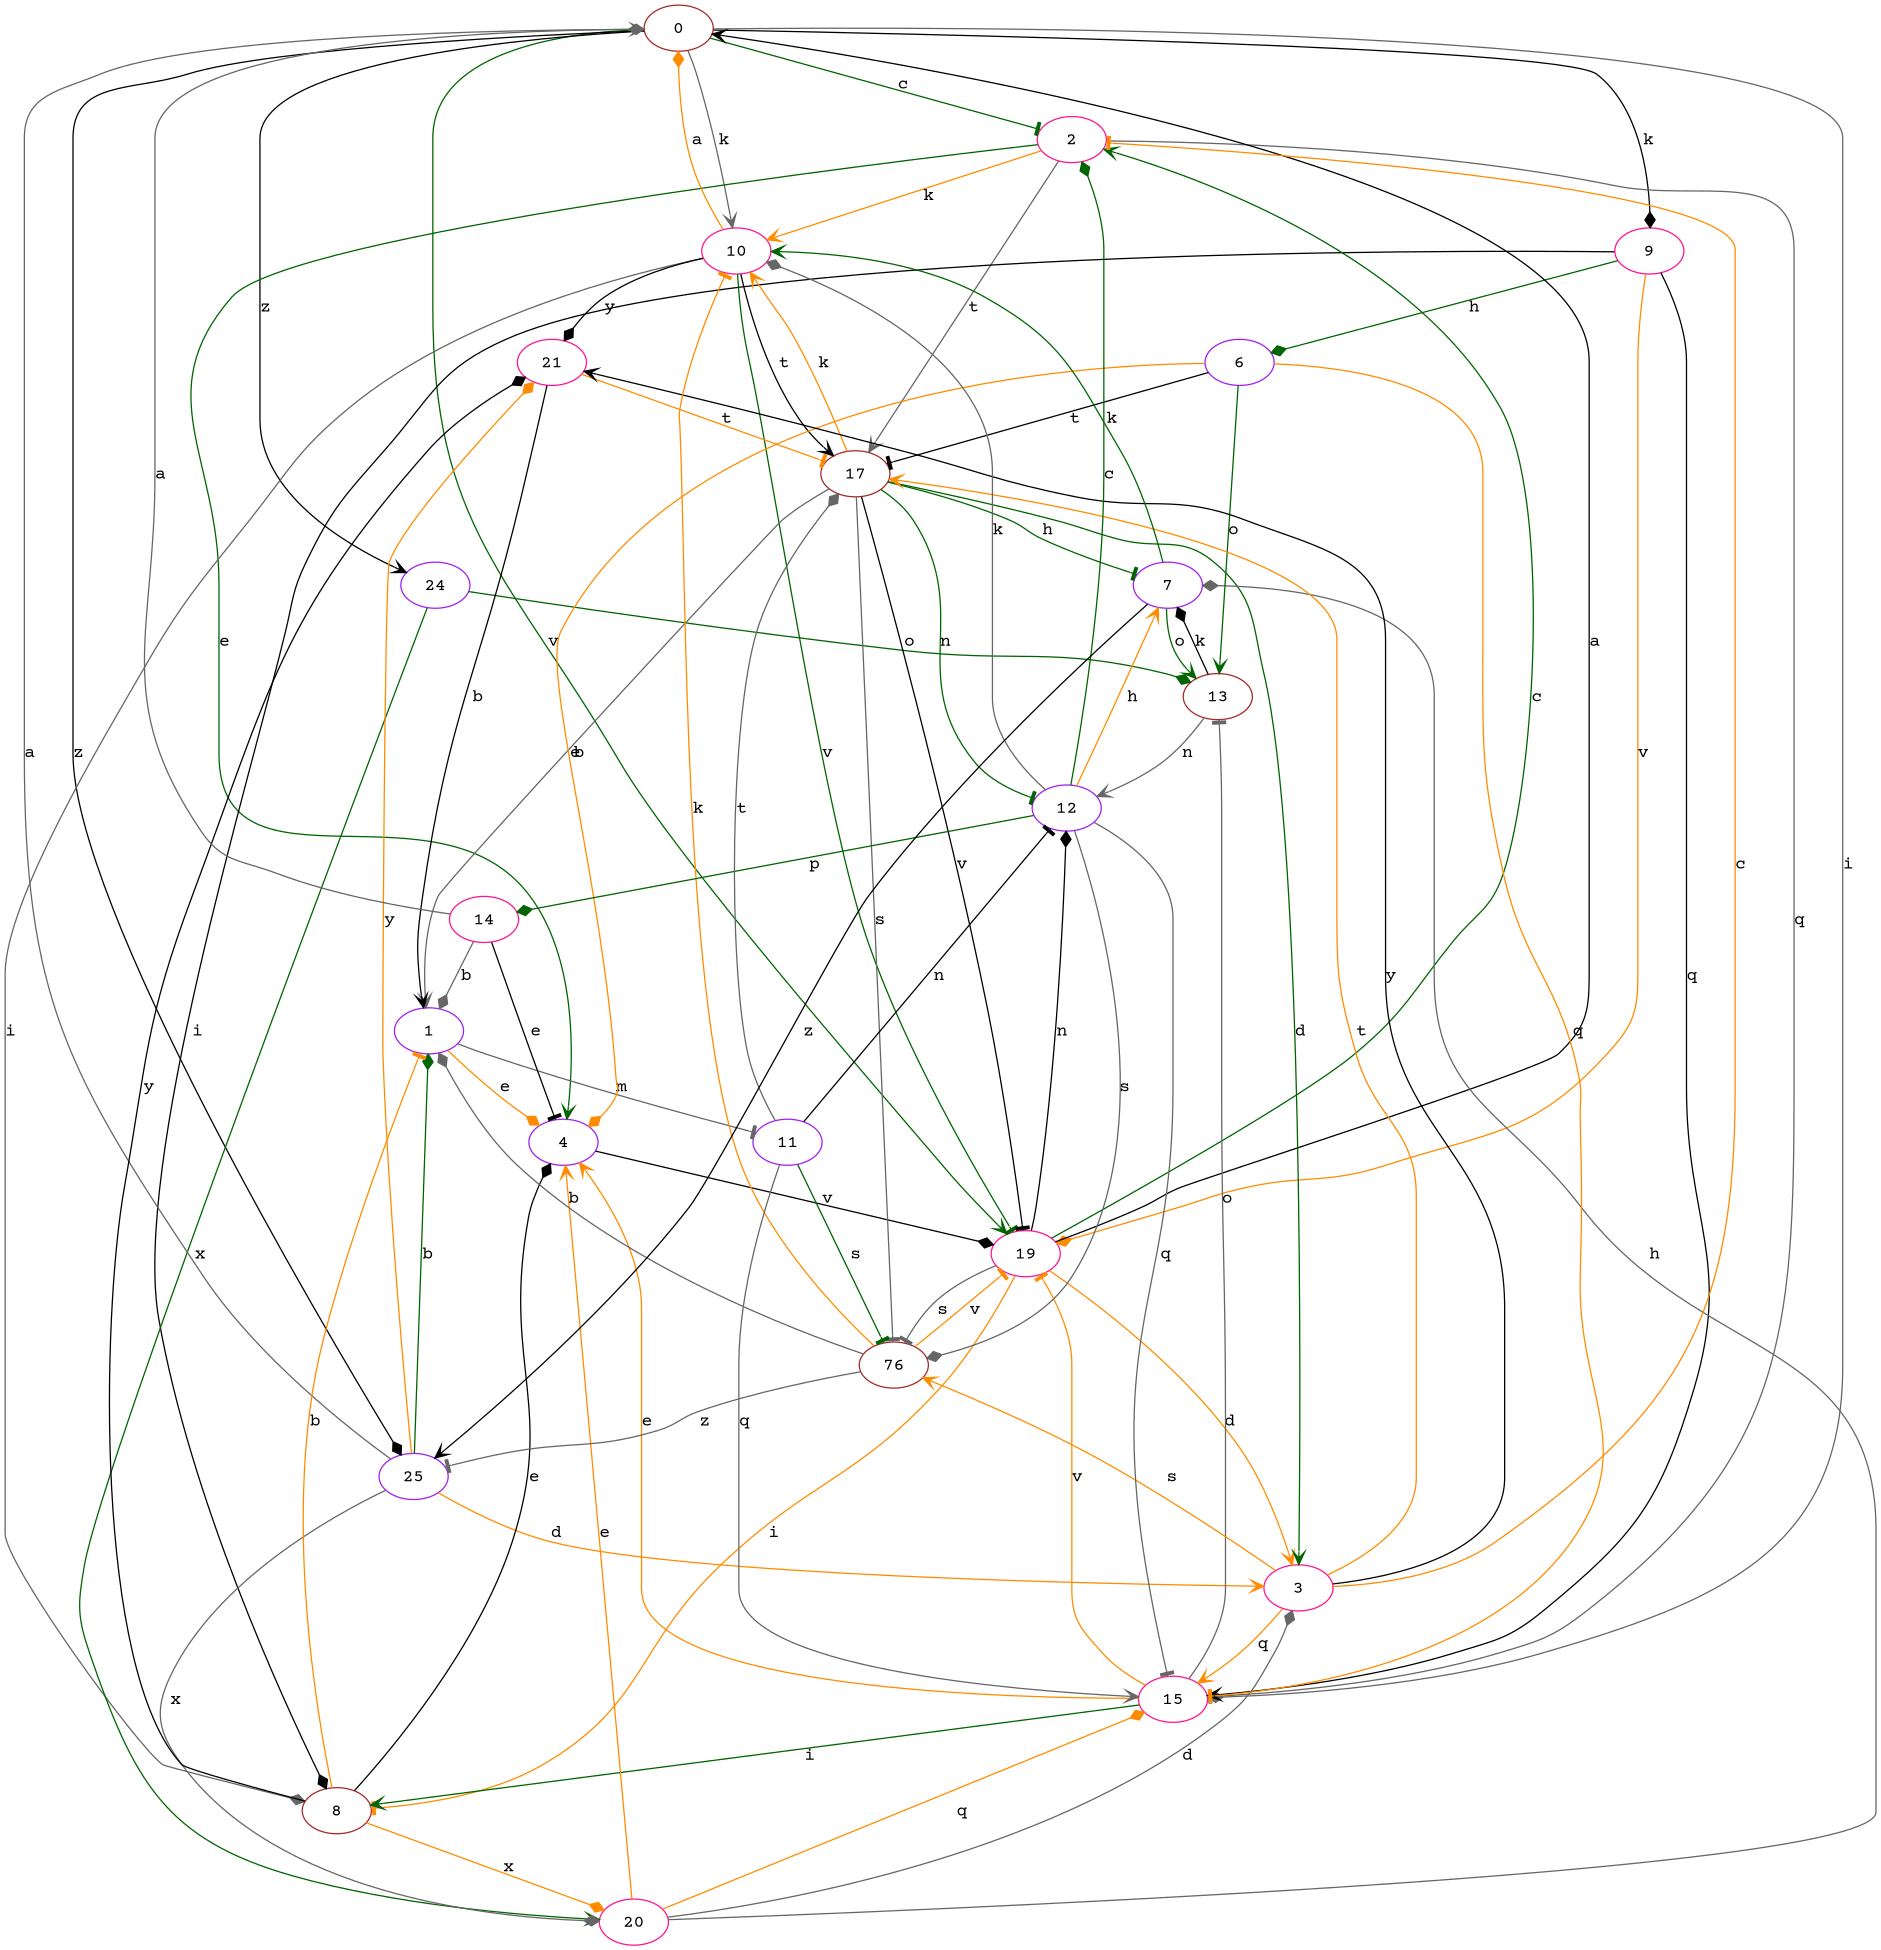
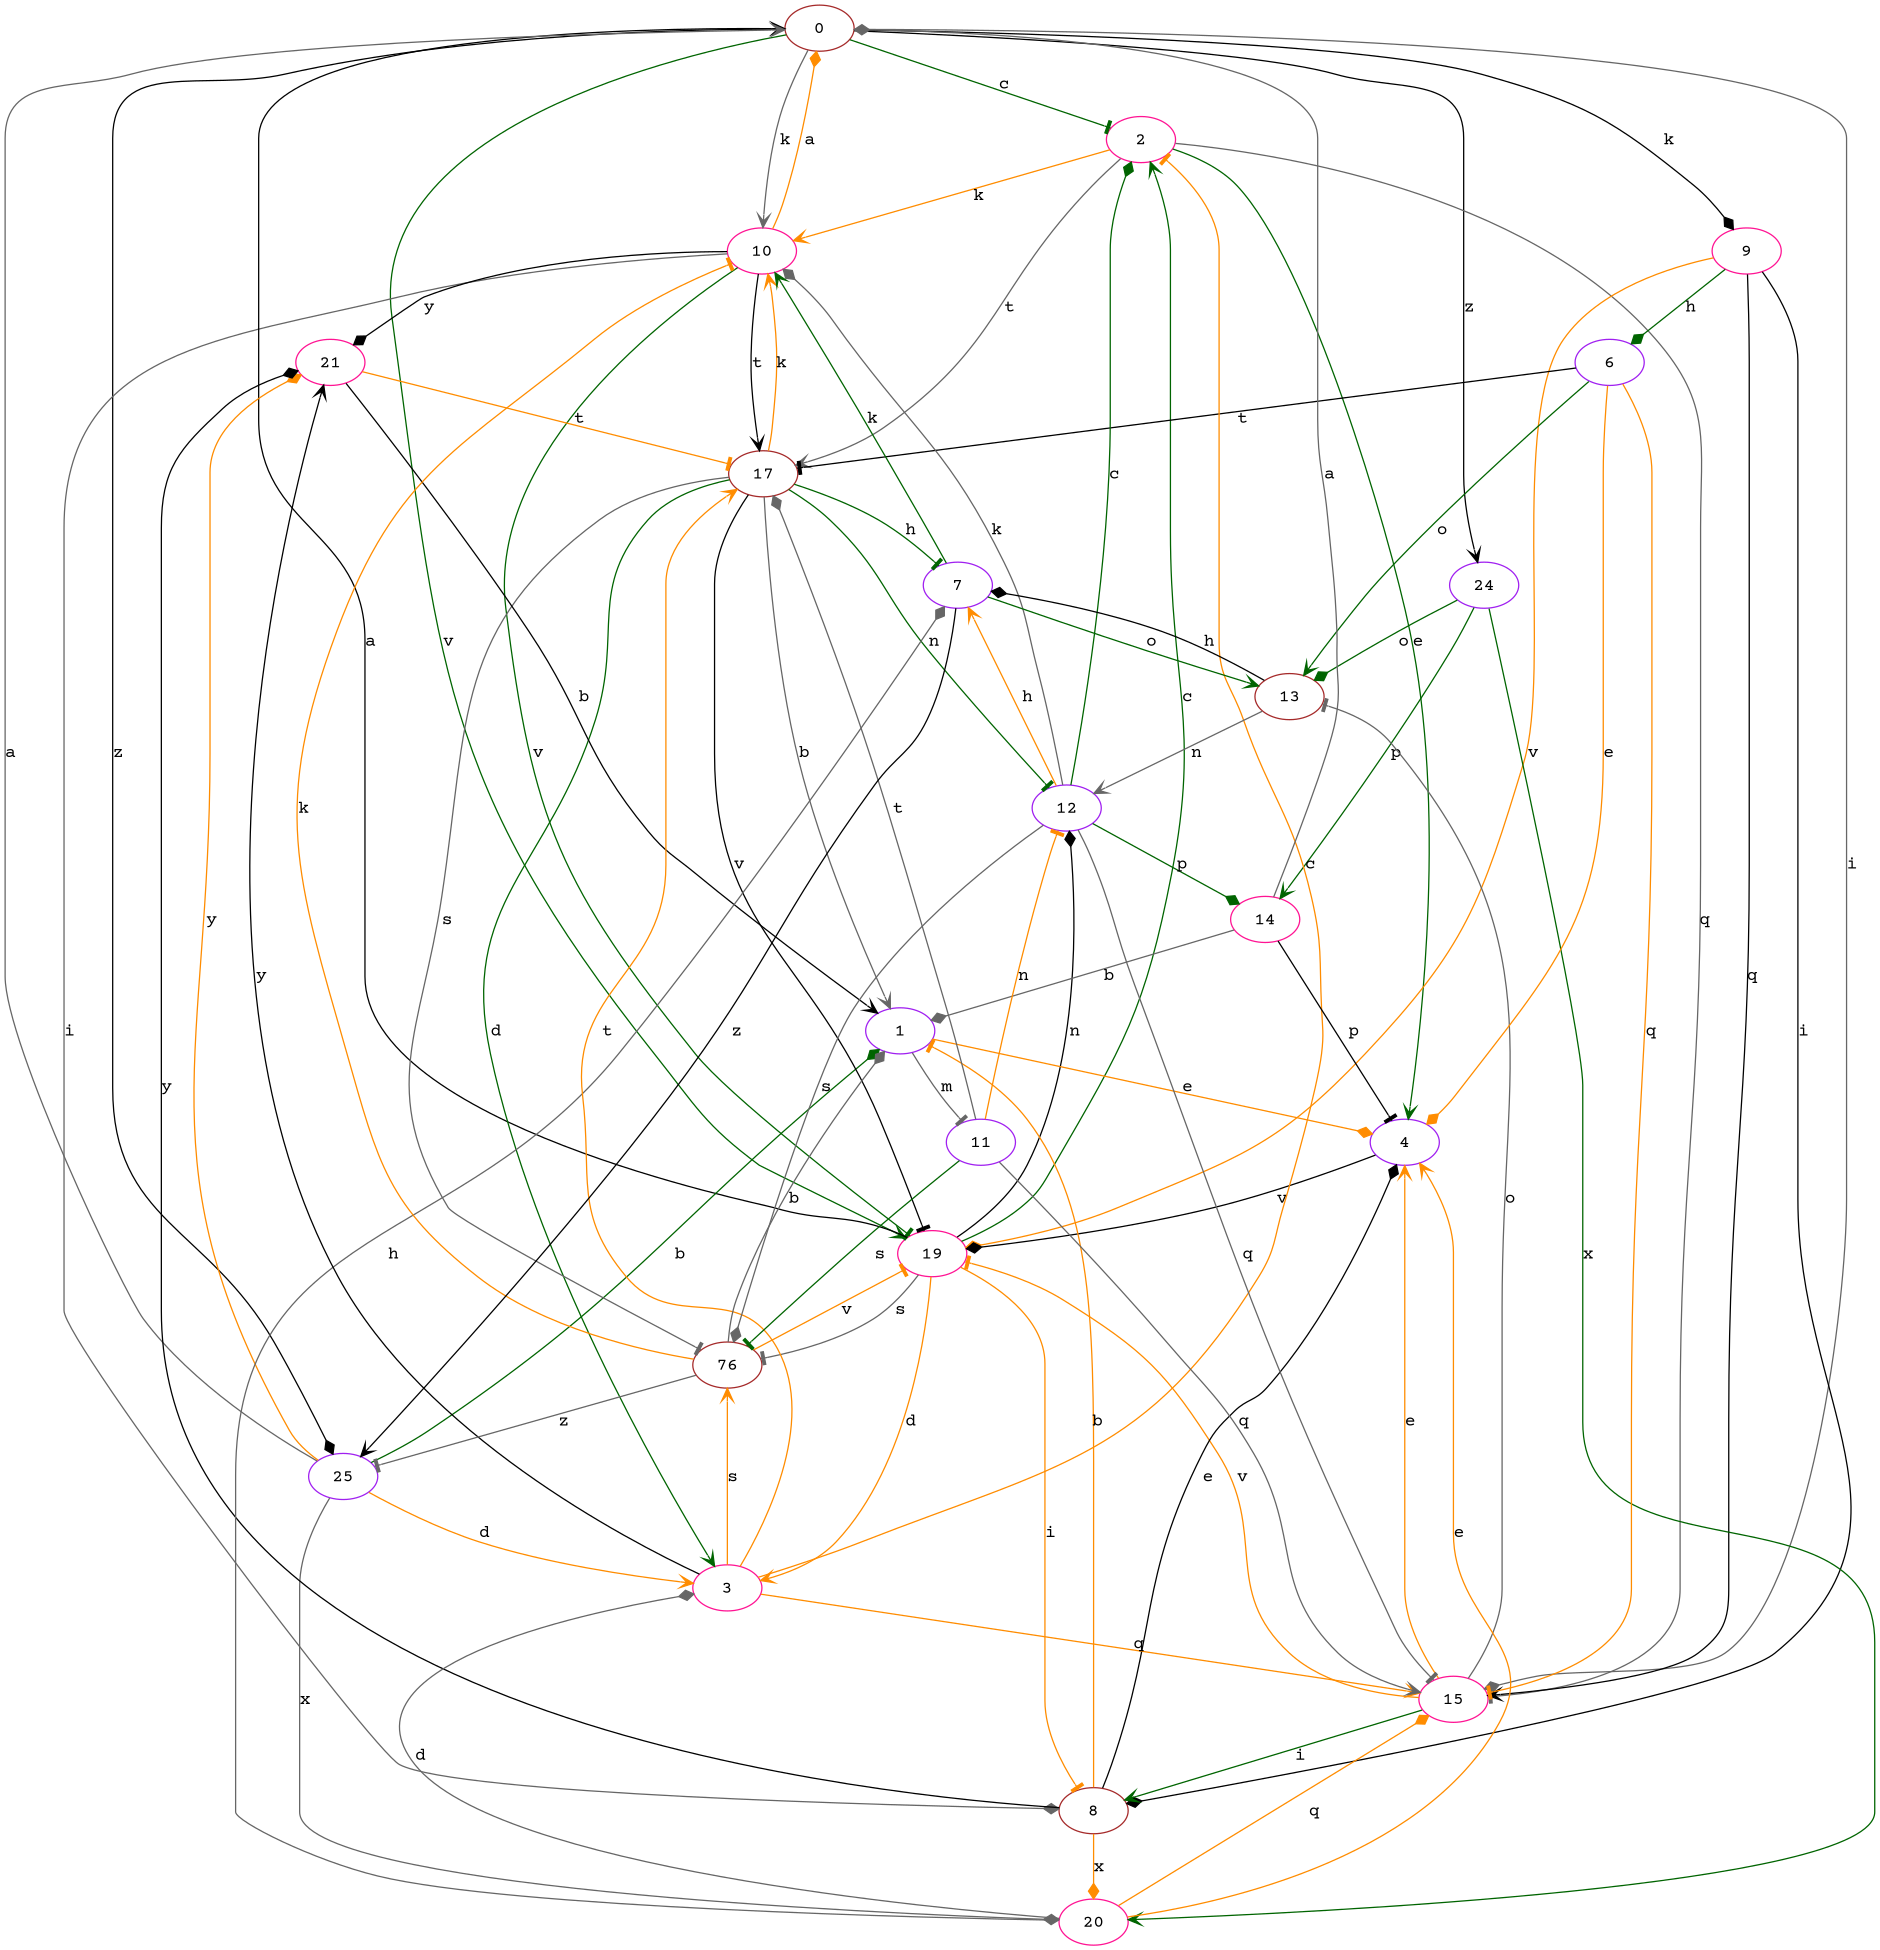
edge "13" -> "7": label "k" -> "h"
edge "24" -> "14": added, label "p"
edge "11" -> "12": color black -> darkorange
edge "14" -> "4": label "e" -> "p"
